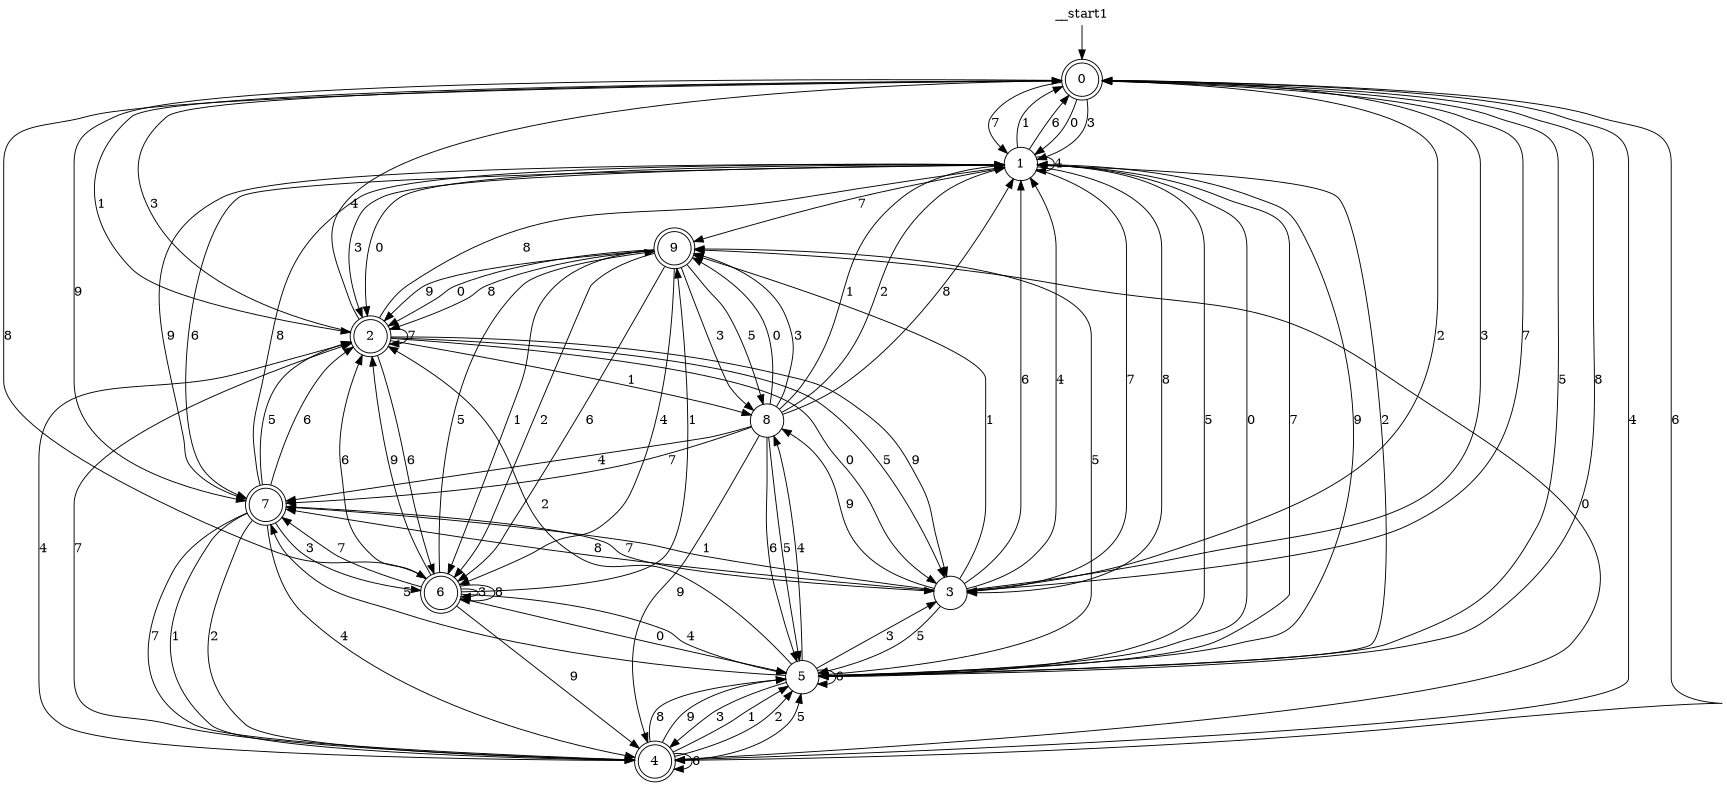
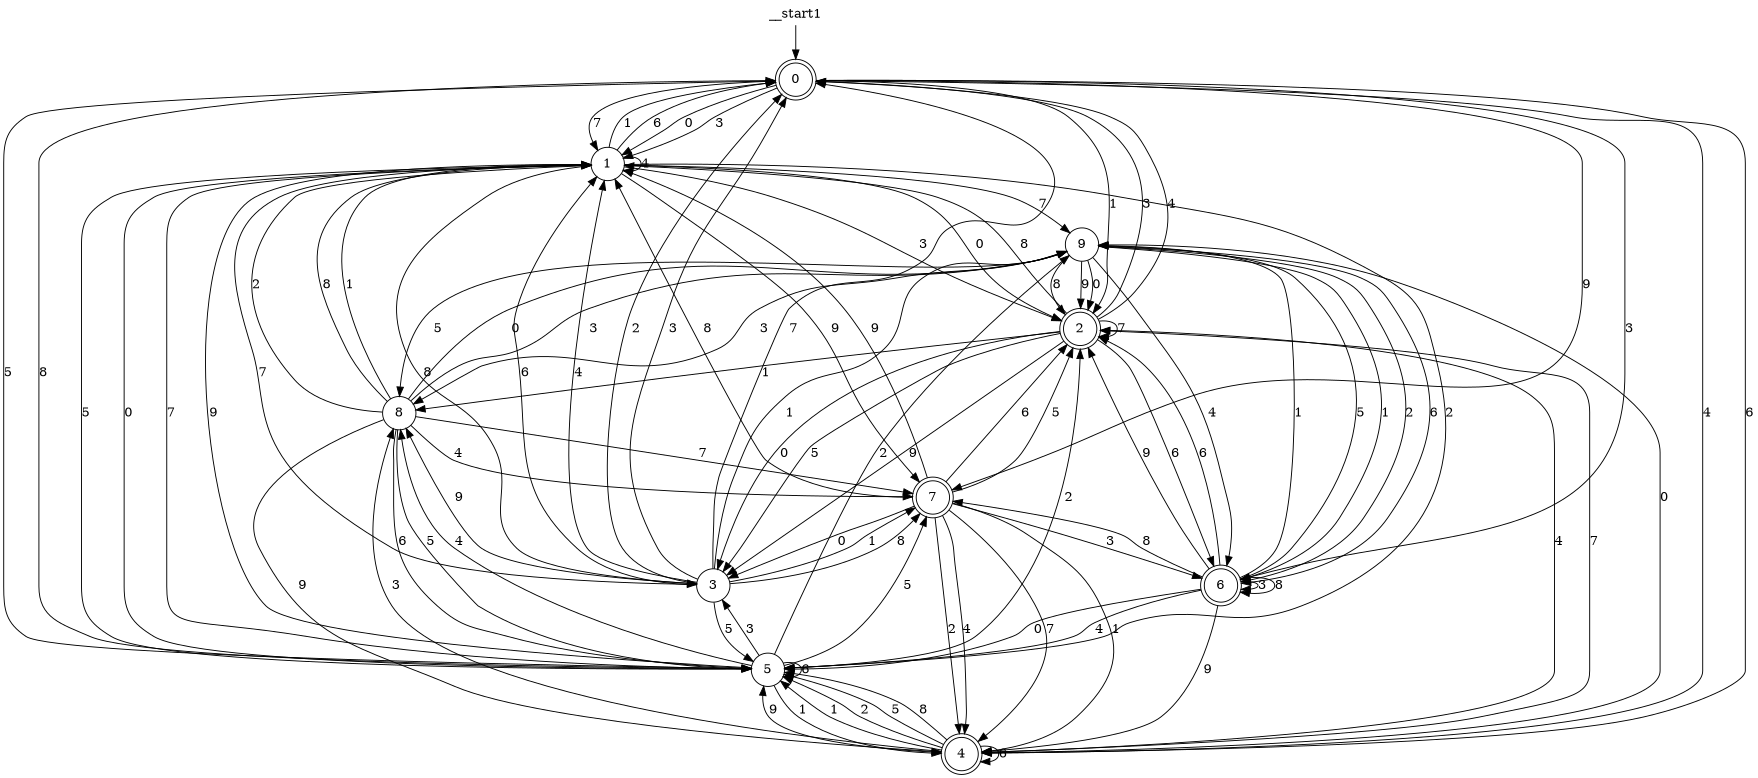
node "9": shape doublecircle -> circle
edge "0" -> "6": label "8" -> "3"
edge "1" -> "7": label "6" -> "9"
edge "5" -> "9": label "5" -> "2"
edge "6" -> "7": label "7" -> "8"
edge "7" -> "3": label "7" -> "0"
edge "4" -> "8": added, label "3"
edge "5" -> "4": label "3" -> "1"
